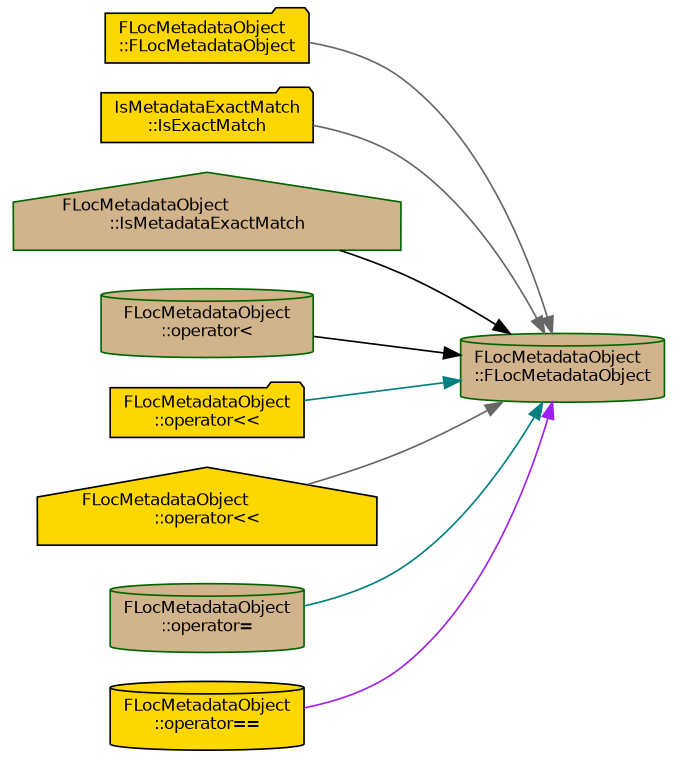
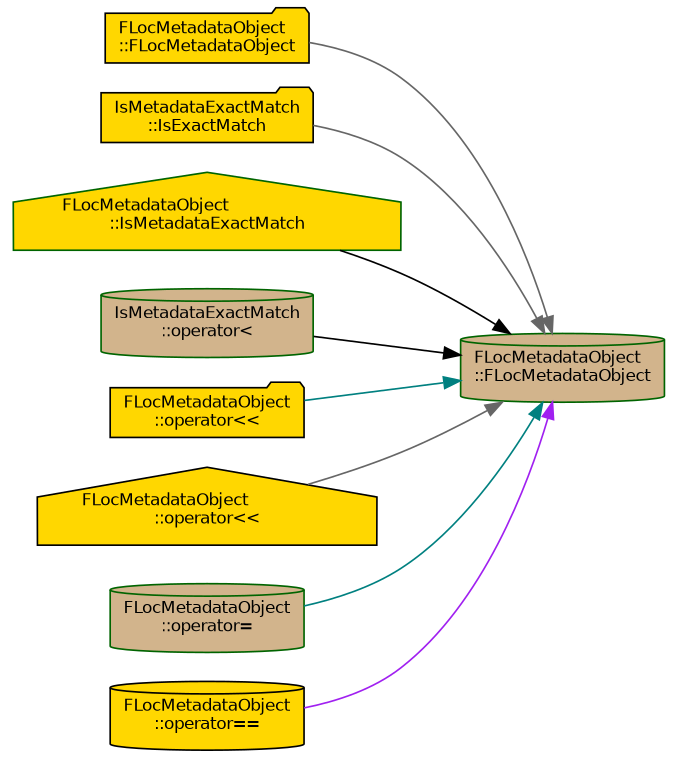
node "FLocMetadataObject ::IsMetadataExactMatch": fillcolor tan -> gold
node "FLocMetadataObject ::operator<": label "FLocMetadataObject ::operator<" -> "IsMetadataExactMatch ::operator<"
